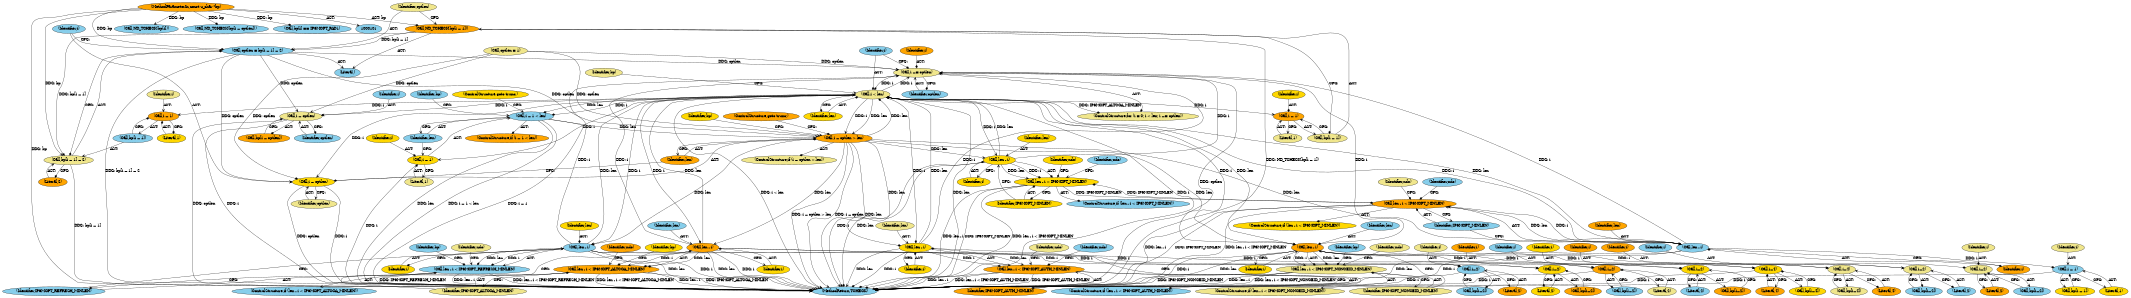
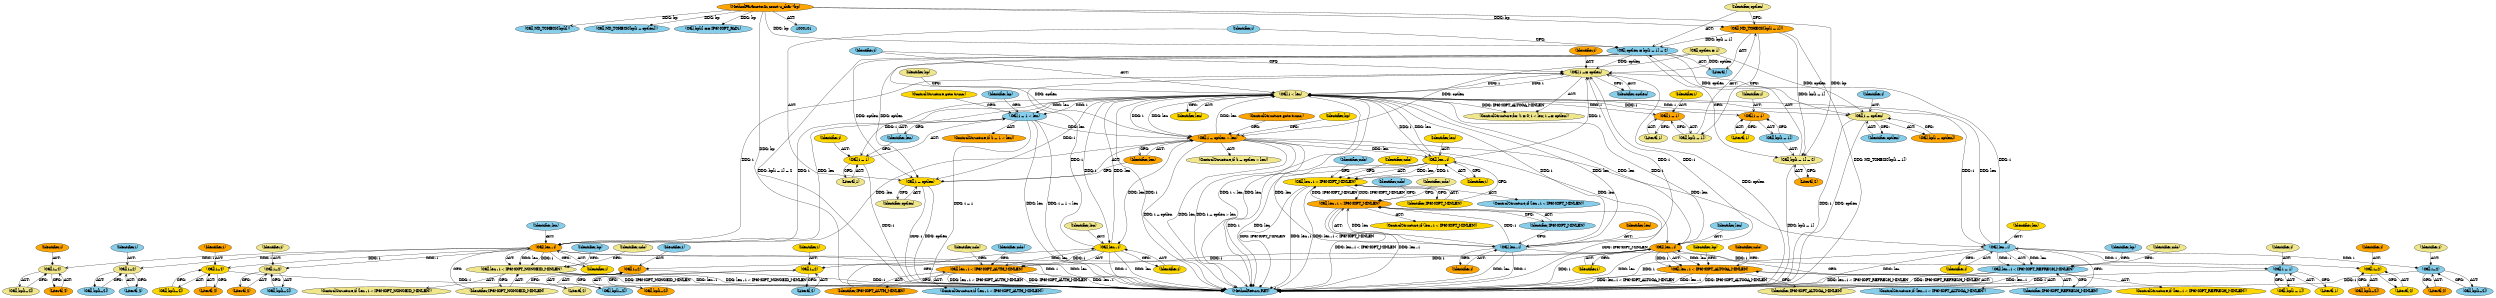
edge "(MethodParameterIn,const u_char *bp)" -> "(Call,ND_TCHECK(bp[i + 1]))": label "AST: bp" -> "DDG: bp"
node "(MethodReturn,TCHECK)": label "(MethodReturn,TCHECK)" -> "(MethodReturn,RET)"
node "(ControlStructure,if (len - i < IP6MOPT_REFRESH_MINLEN))": added
